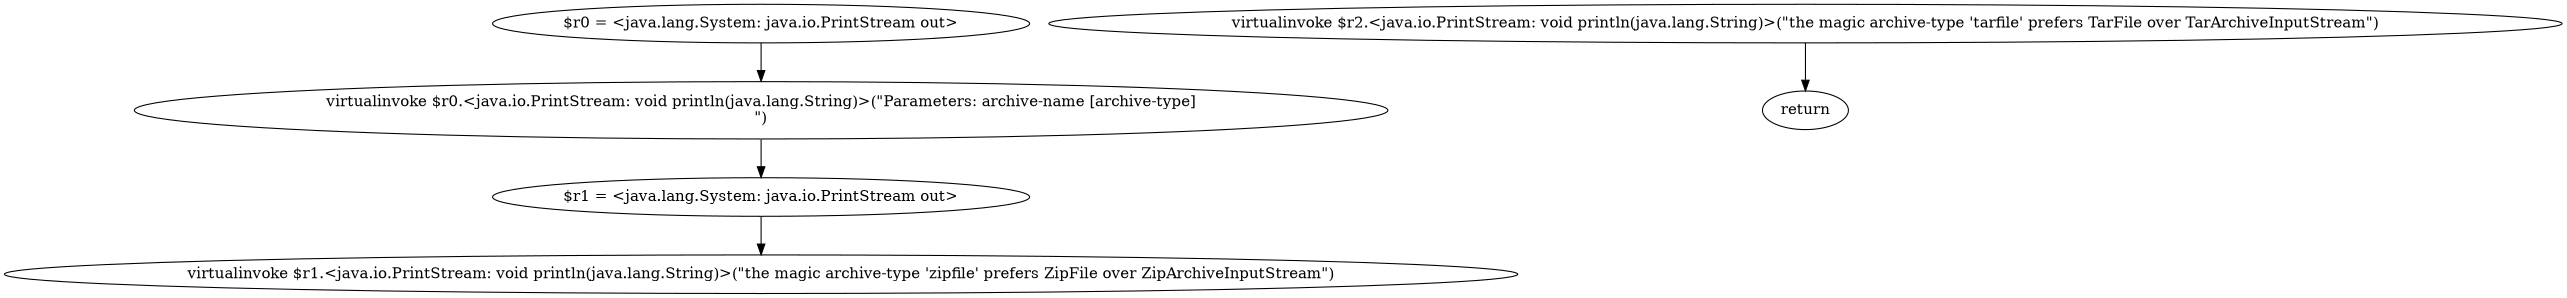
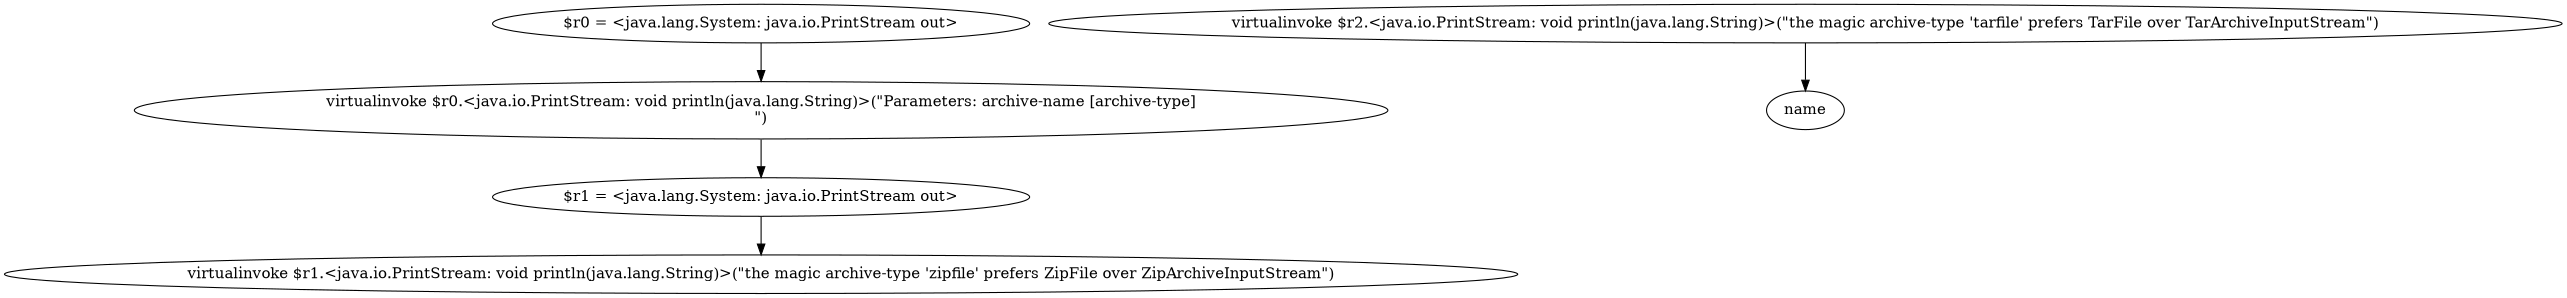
node "return": label "return" -> "name"
